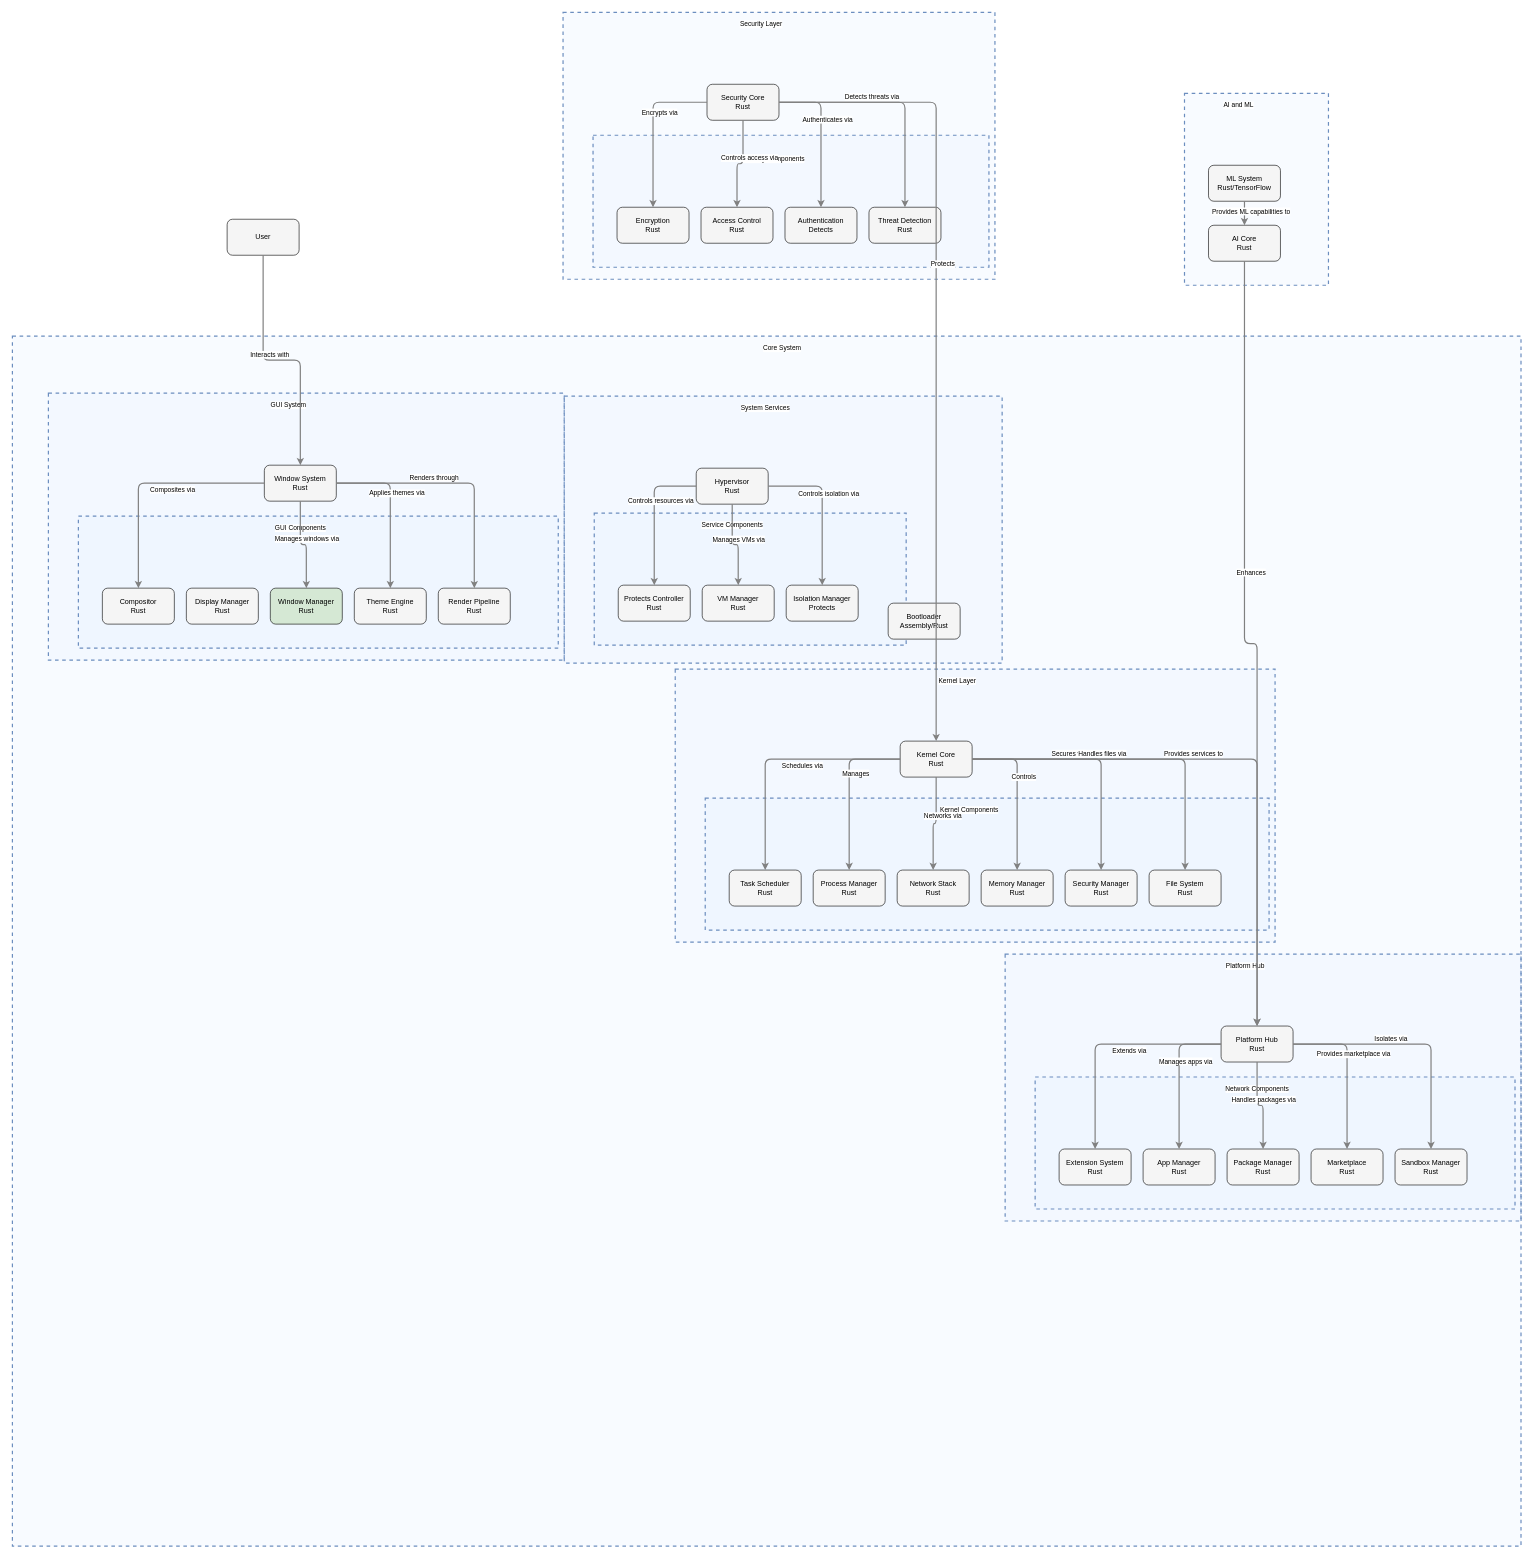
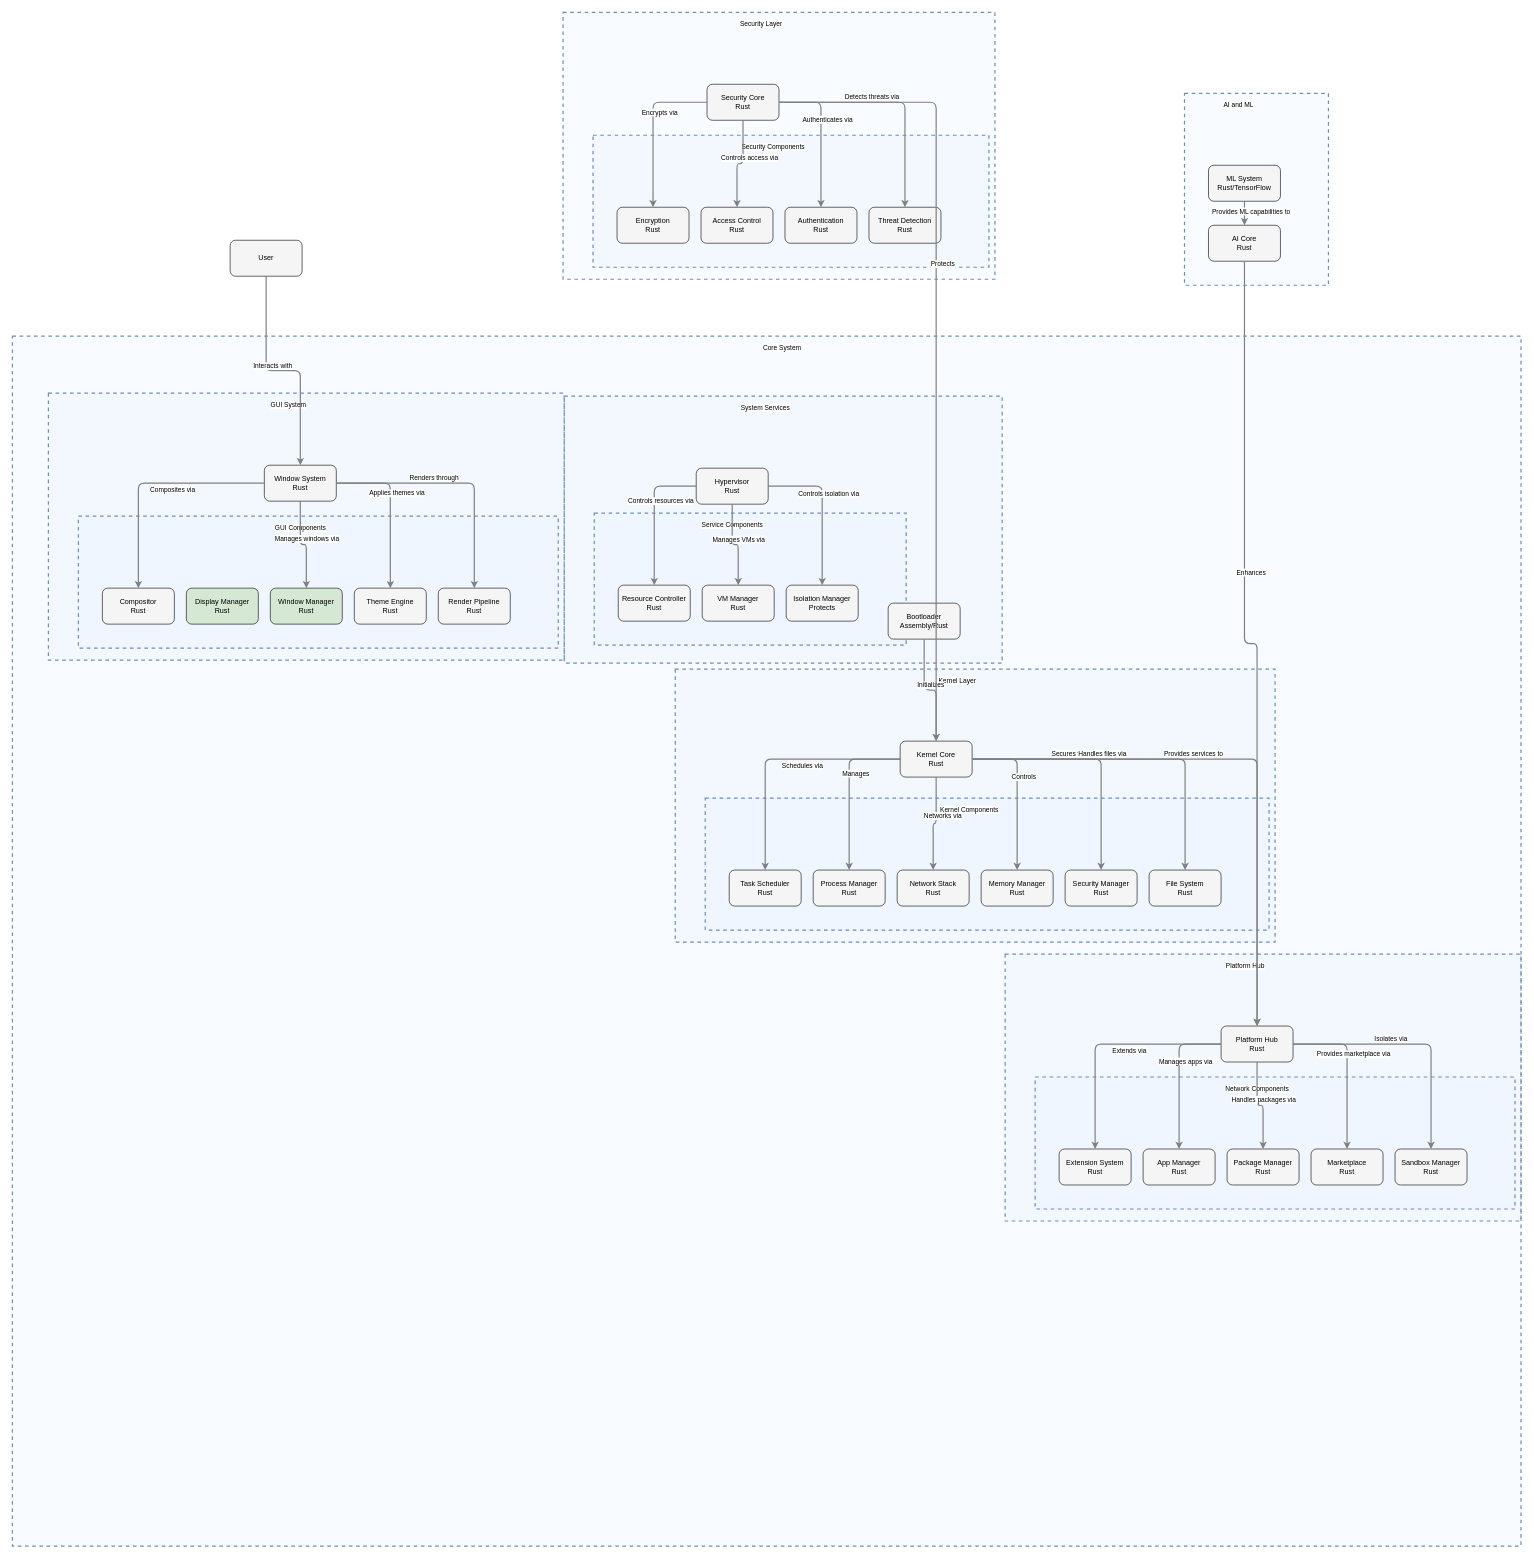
node "Security Components": moved (773, 159) -> (773, 147)
node "Authentication Detects": label "Authentication Detects" -> "Authentication Rust"
node "User": moved (263, 237) -> (266, 258)
node "Protects Controller Rust": label "Protects Controller Rust" -> "Resource Controller Rust"
node "Display Manager Rust": fillcolor #f5f5f5 -> #d5e8d4
edge "Bootloader Assembly/Rust" -> "Kernel Core Rust": added, label "Initializes"
